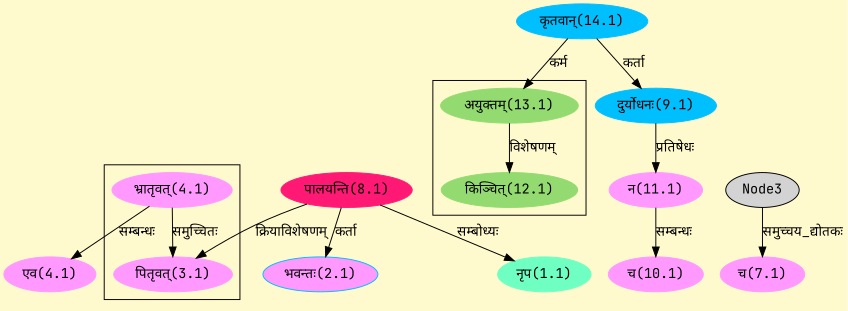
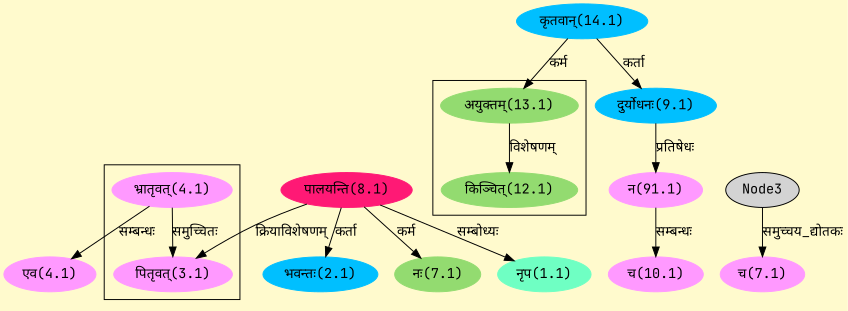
node "न(11.1)": label "न(11.1)" -> "न(91.1)"
node "भवन्तः(2.1)": fillcolor #ff99ff -> #00bfff
node "नः(7.1)": added
